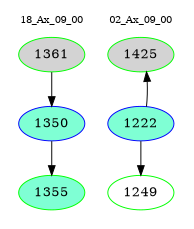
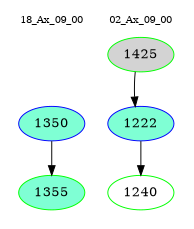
node "1361": removed
edge "1222" -> "1425": reversed
node "1249": label "1249" -> "1240"
